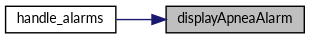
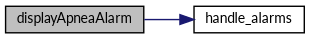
edge "handle_alarms" -> "displayApneaAlarm": reversed
